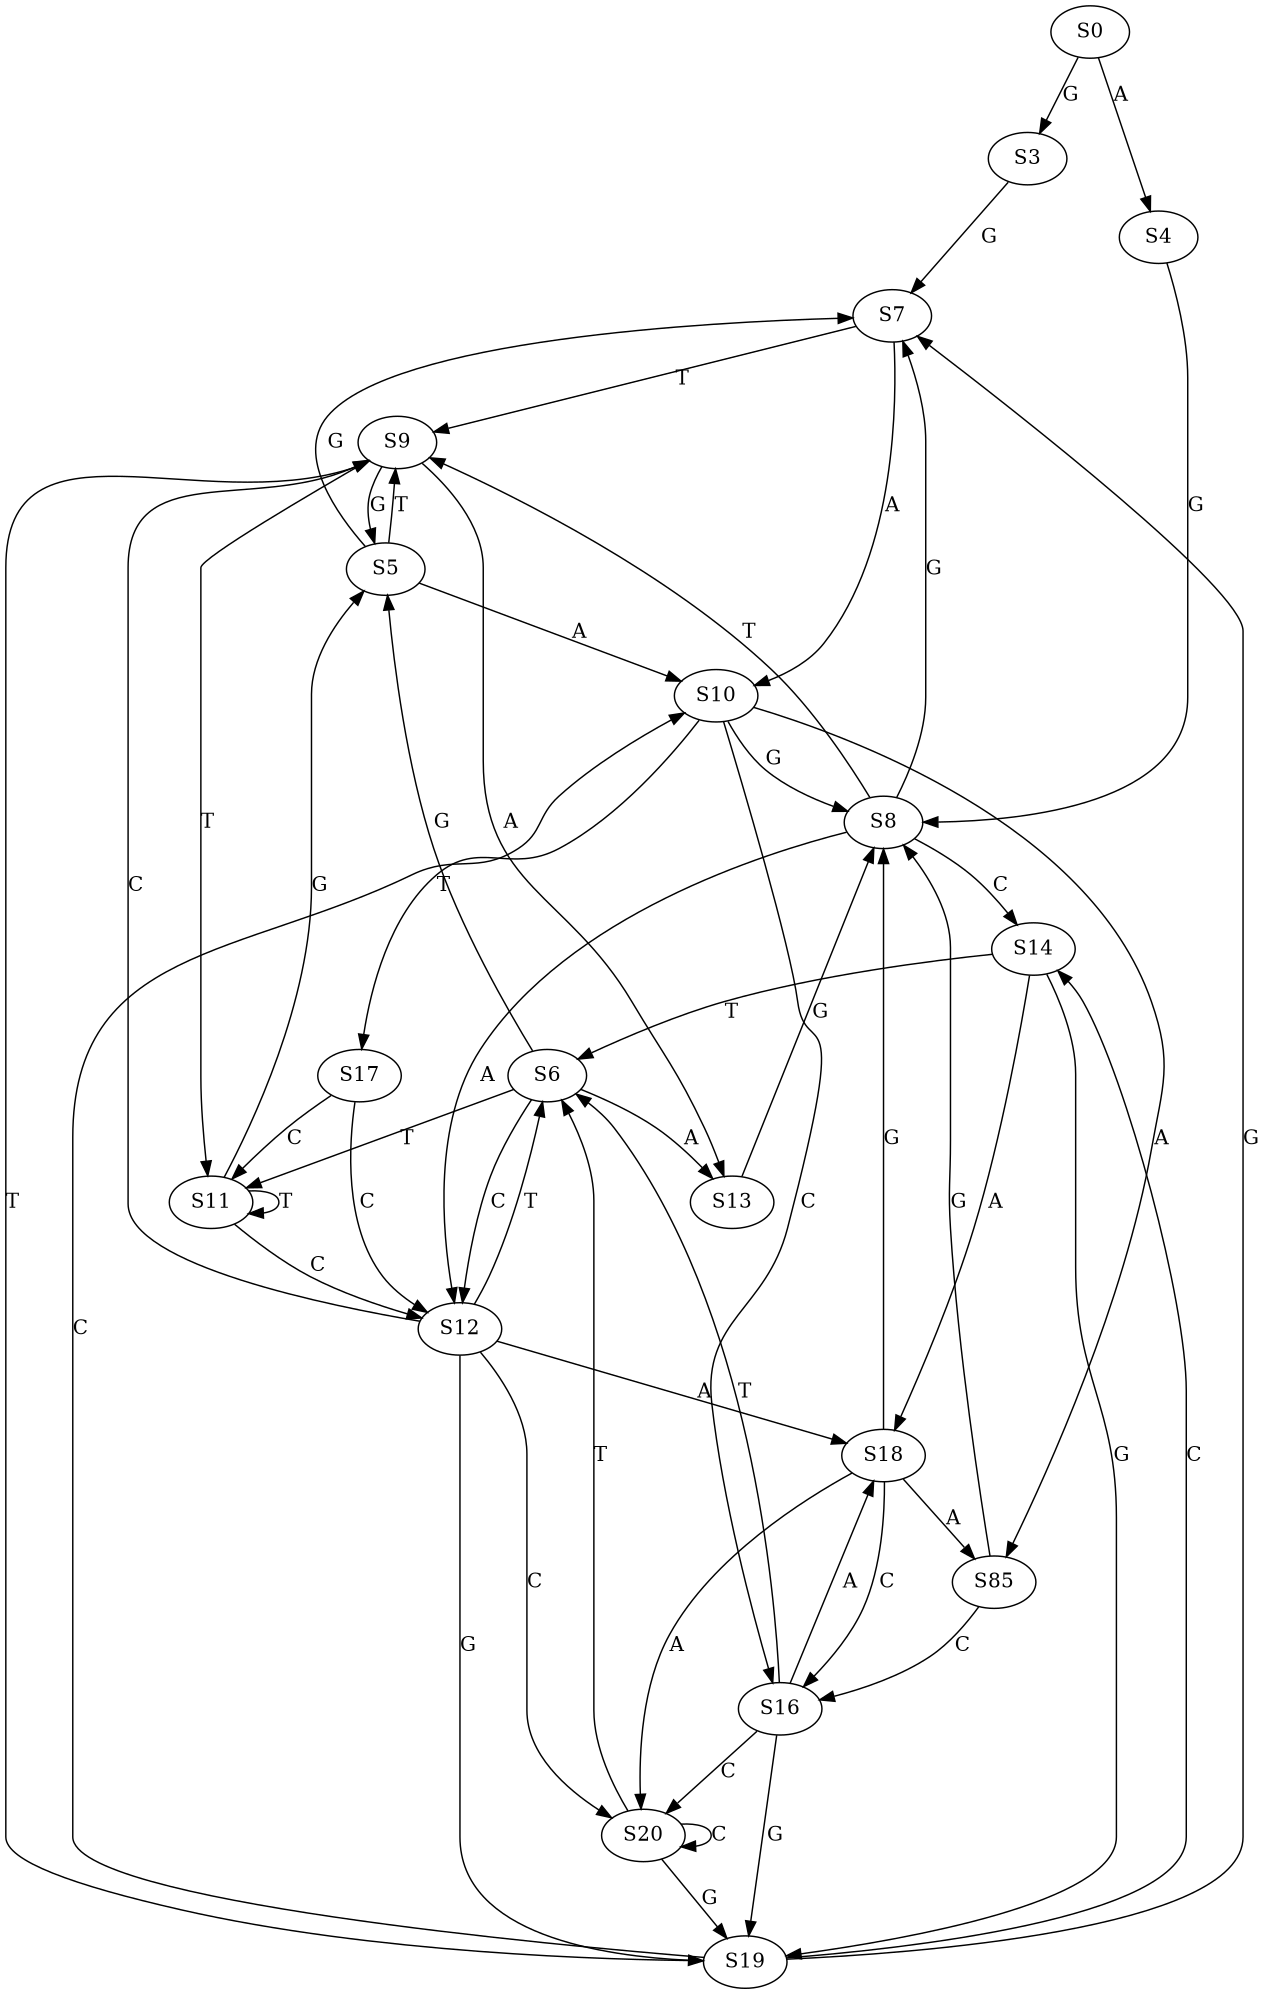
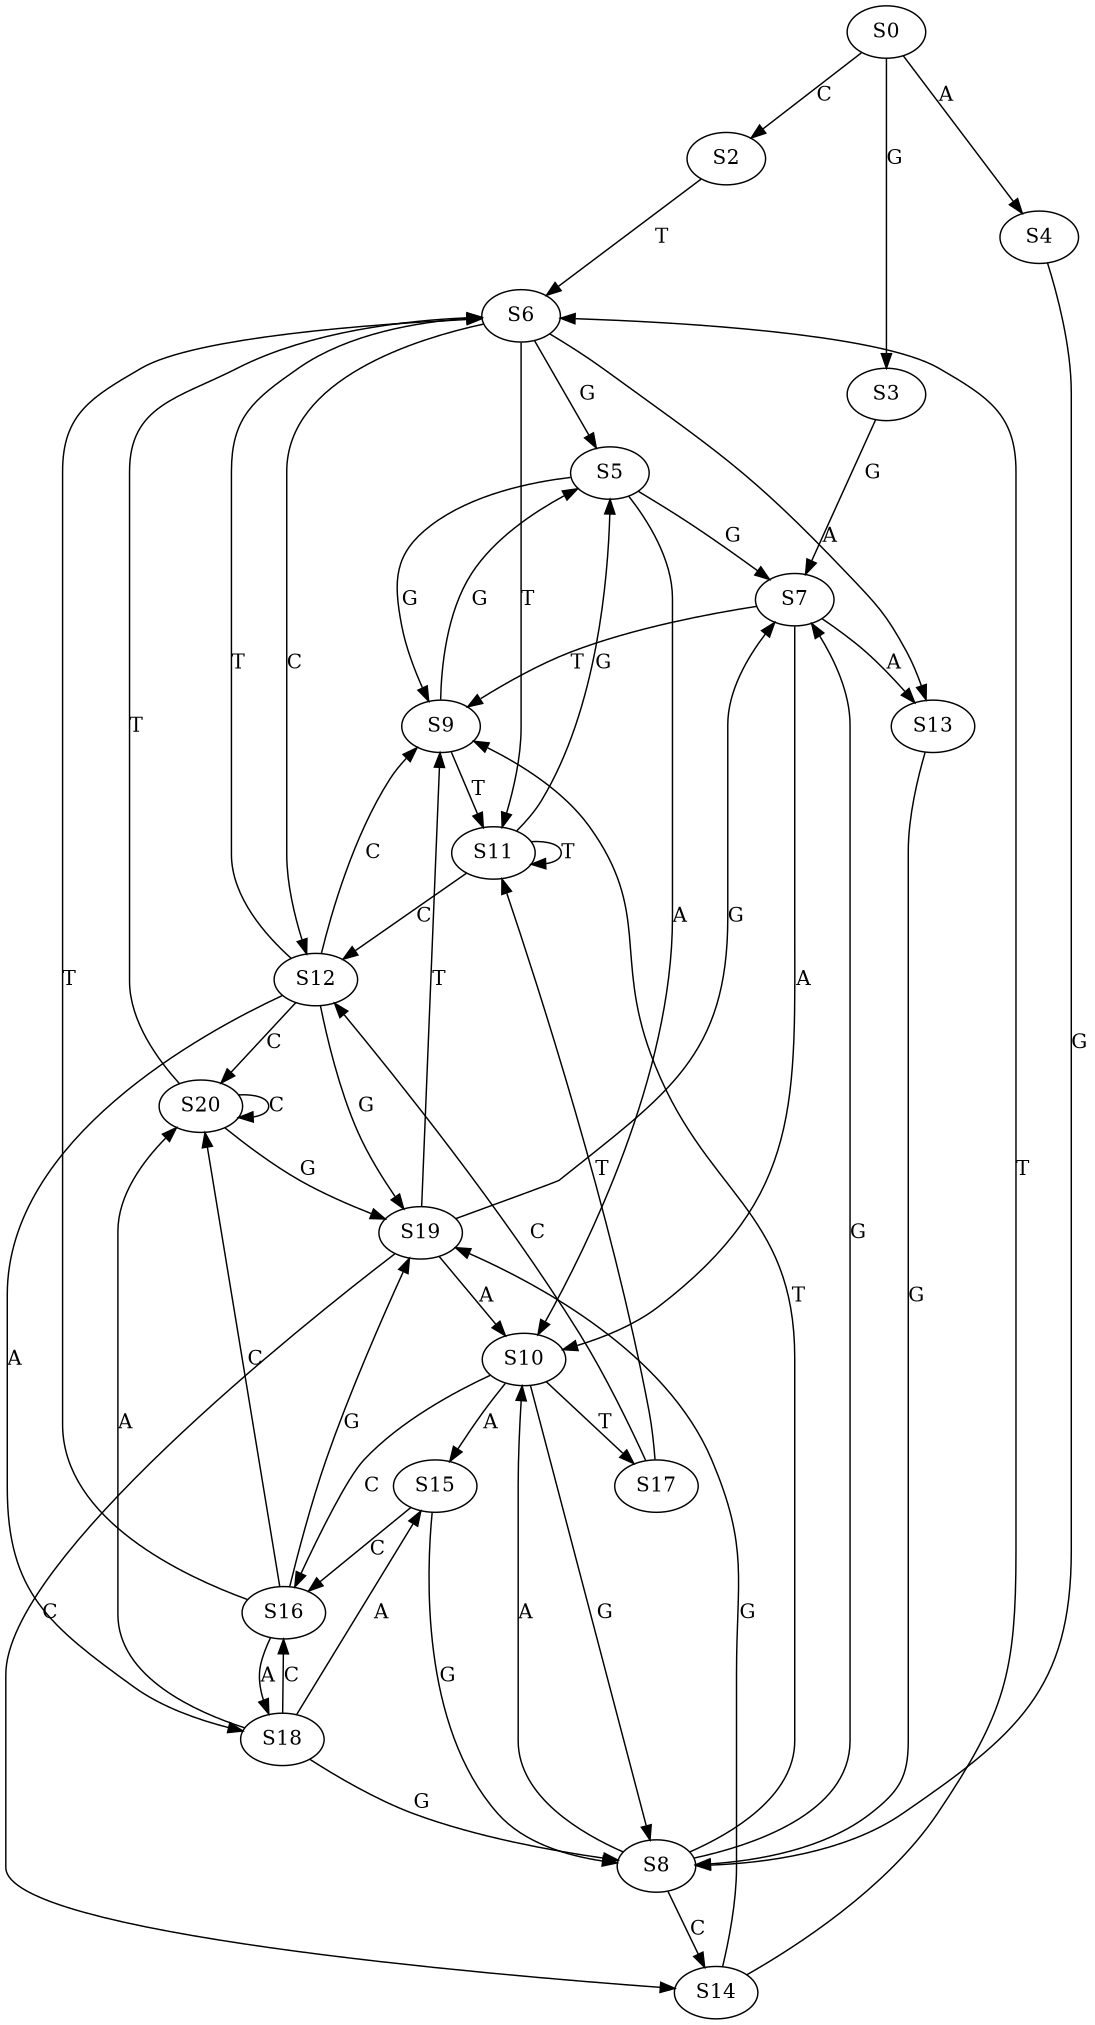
node "S2": added
edge "S5" -> "S9": label "T" -> "G"
edge "S9" -> "S13": now "S7" -> "S13"
edge "S8" -> "S12": now "S8" -> "S10"
edge "S17" -> "S11": label "C" -> "T"
edge "S14" -> "S18": removed, label "A"
edge "S19" -> "S10": label "C" -> "A"
node "S85": label "S85" -> "S15"
